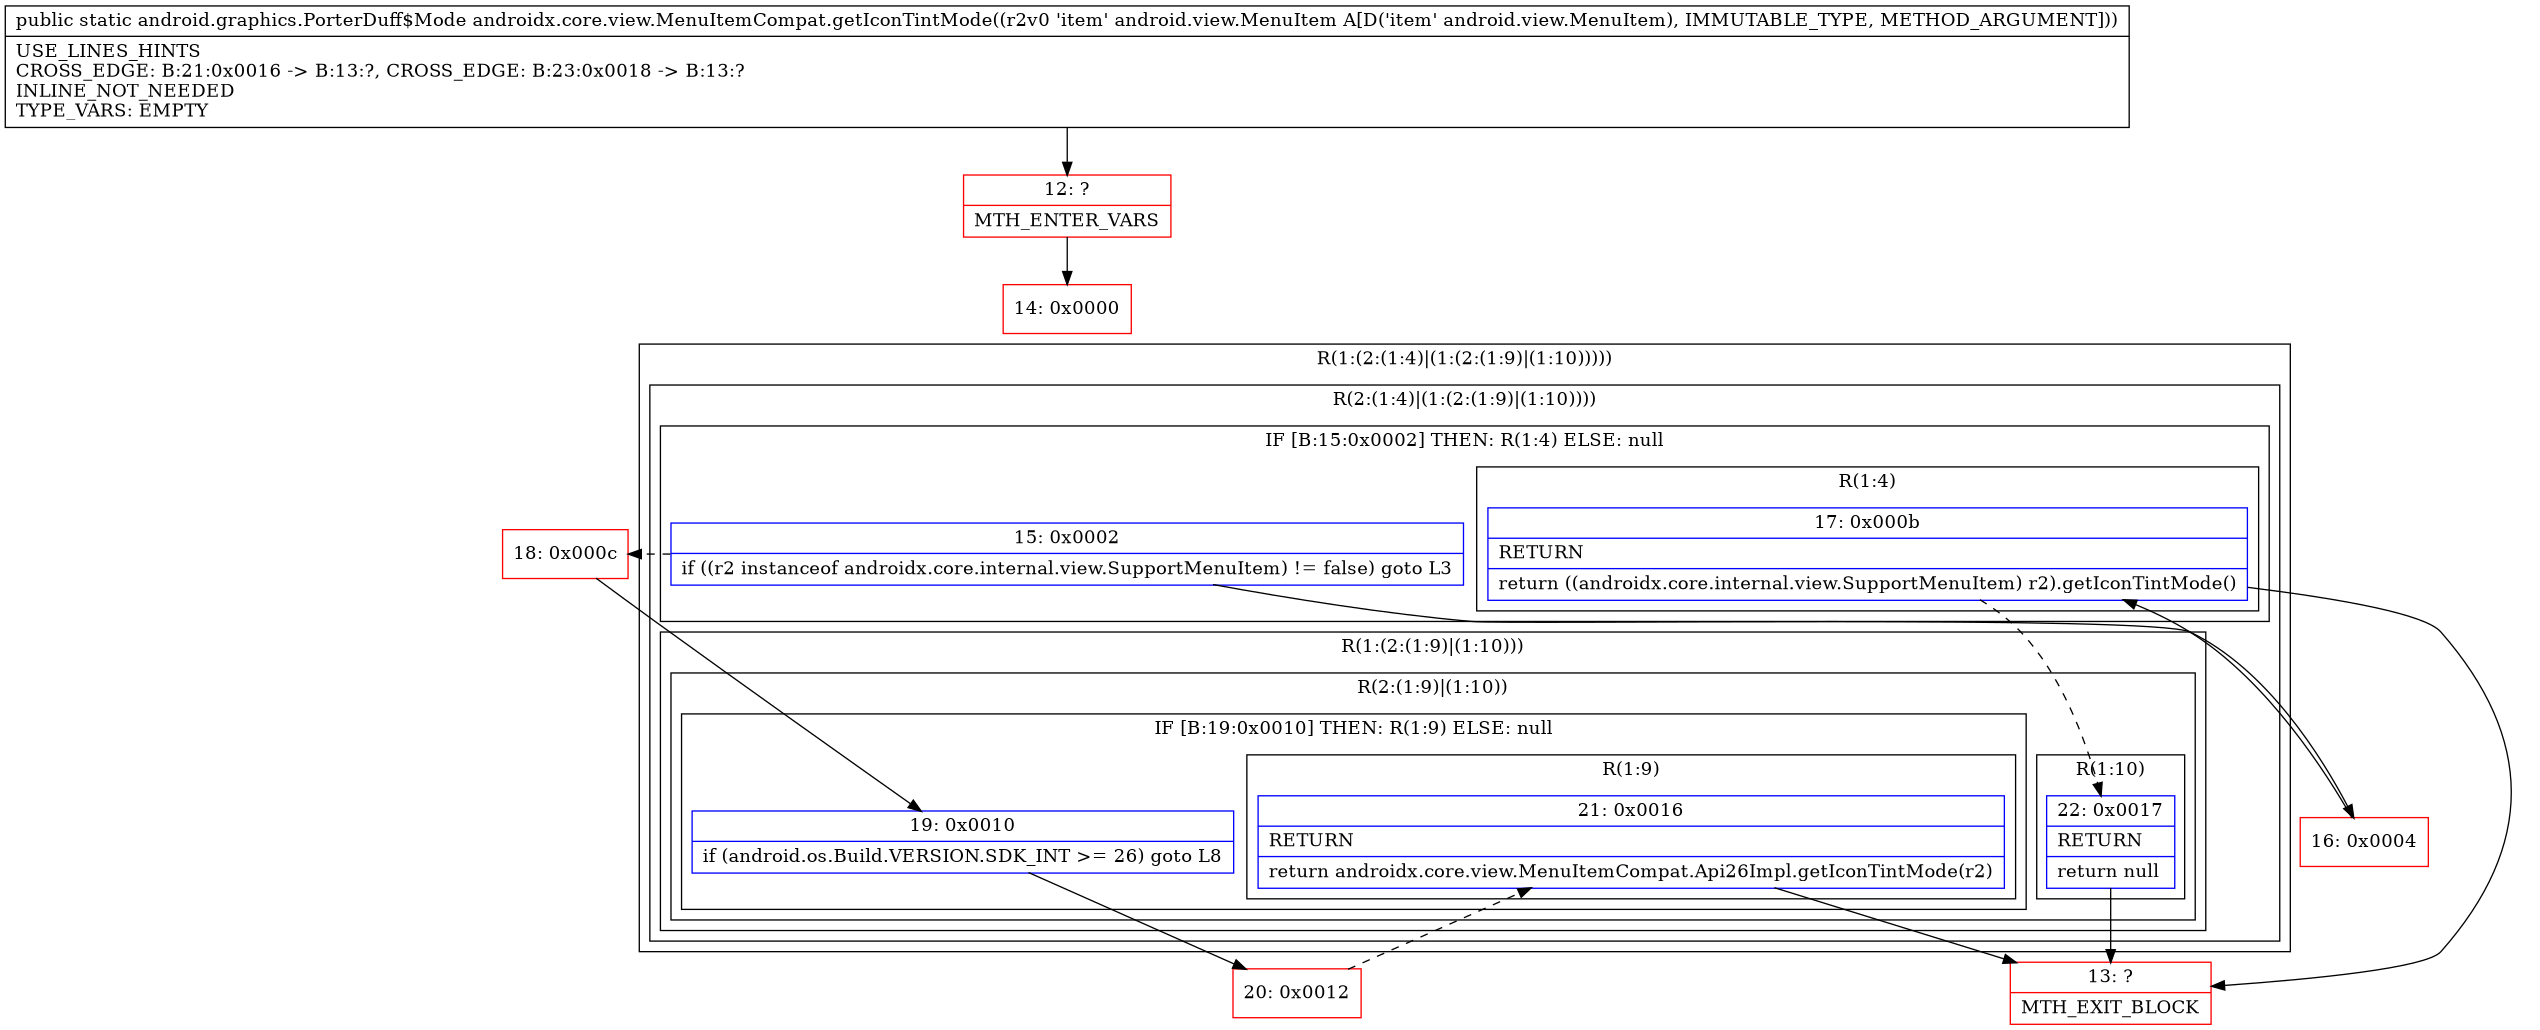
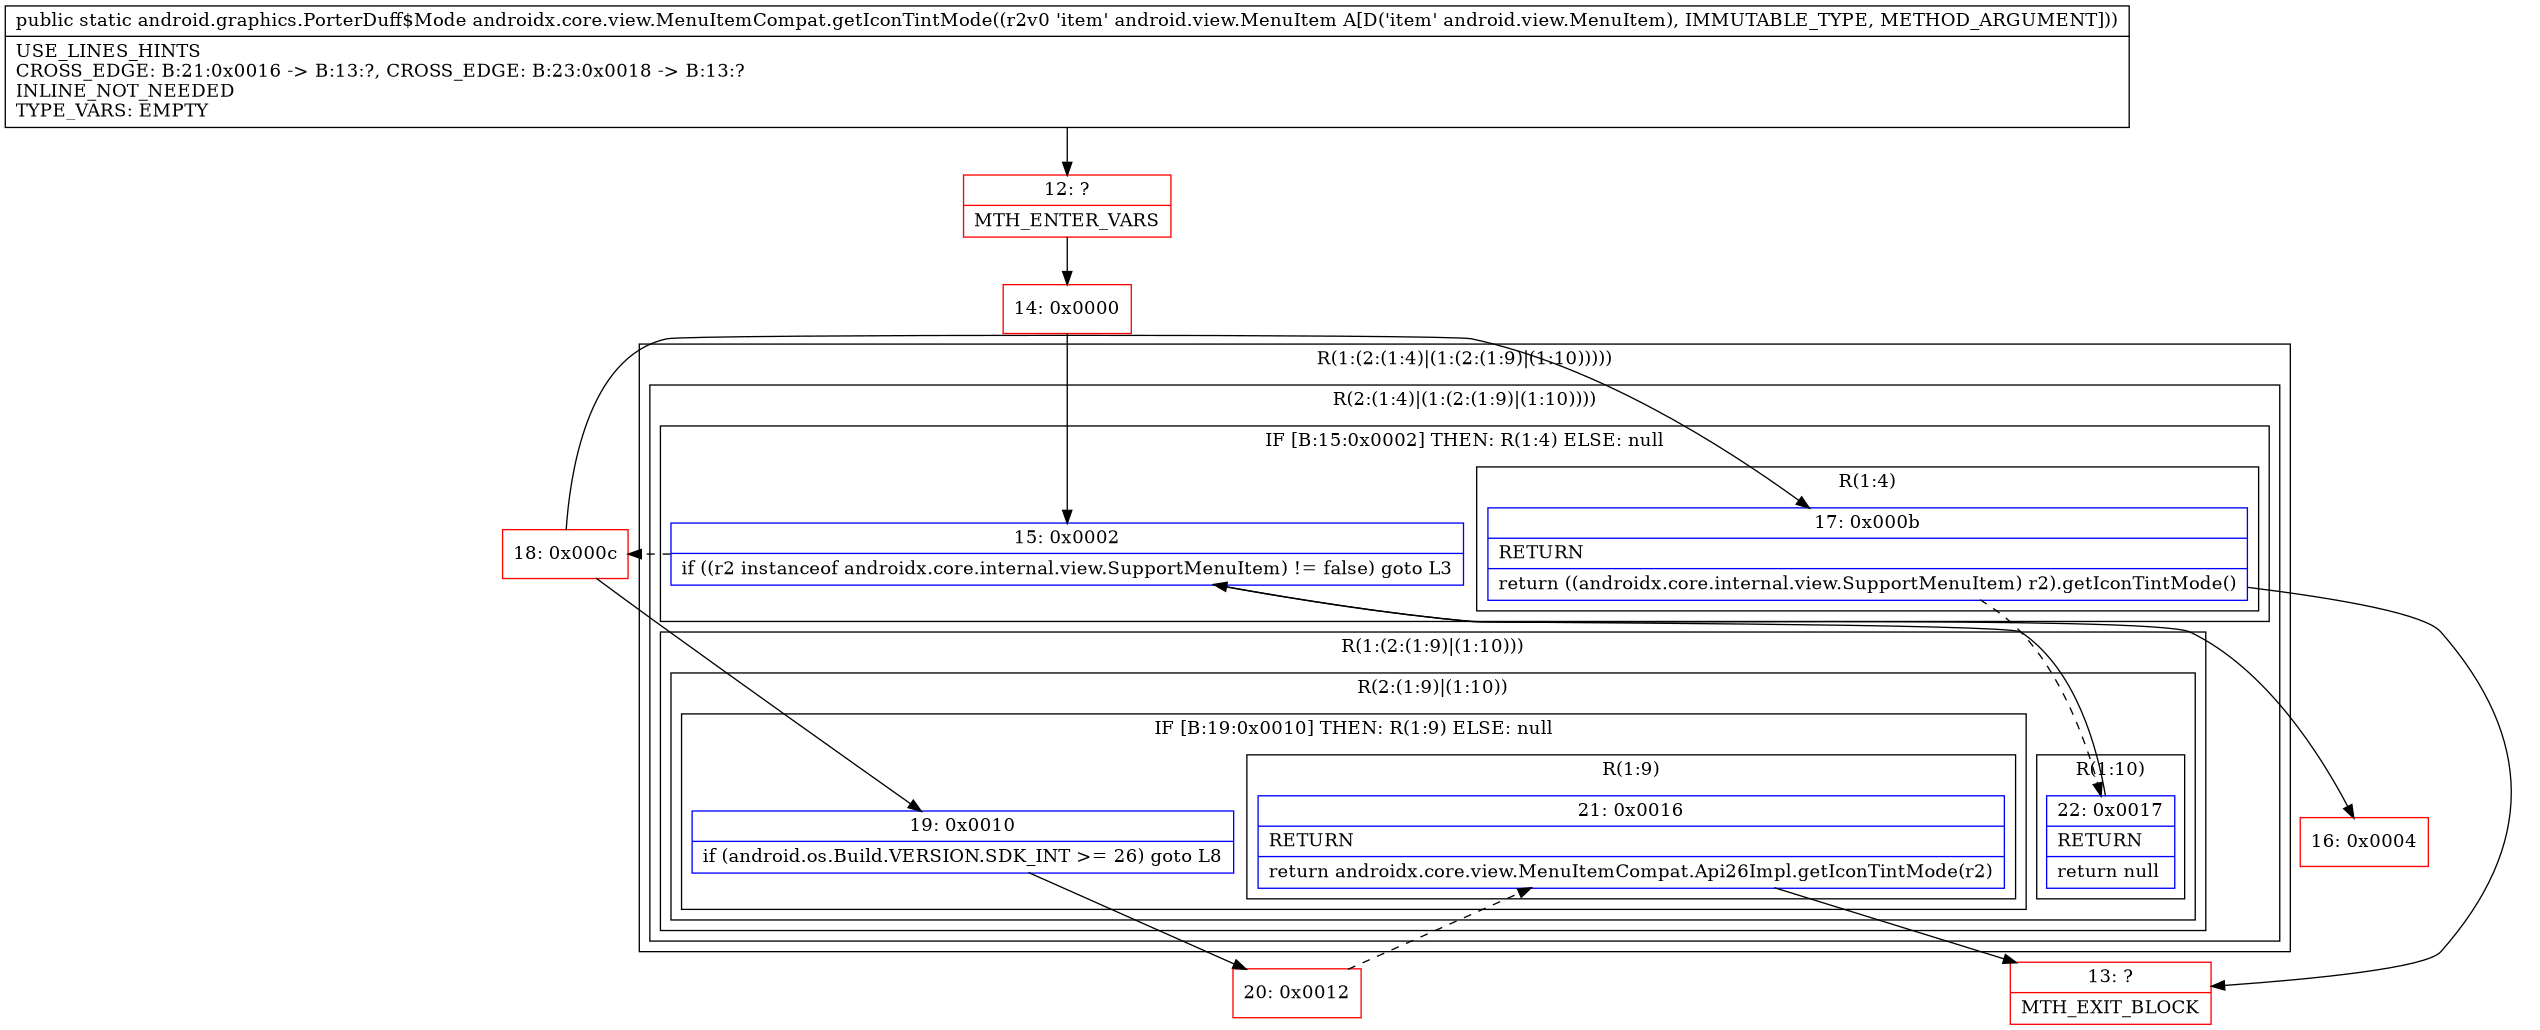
edge "14: 0x0000" -> "15: 0x0002": added
edge "16: 0x0004" -> "17: 0x000b": now "18: 0x000c" -> "17: 0x000b"
edge "22: 0x0017" -> "13: ?": now "22: 0x0017" -> "15: 0x0002"
